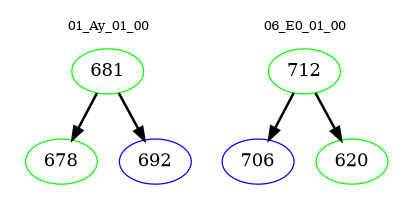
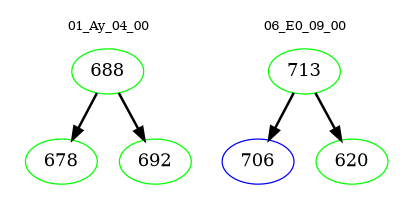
cluster "01_Ay_01_00": label "01_Ay_01_00" -> "01_Ay_04_00"
cluster "06_E0_01_00": label "06_E0_01_00" -> "06_E0_09_00"
node "681": label "681" -> "688"
node "712": label "712" -> "713"
node "692": color blue -> green
